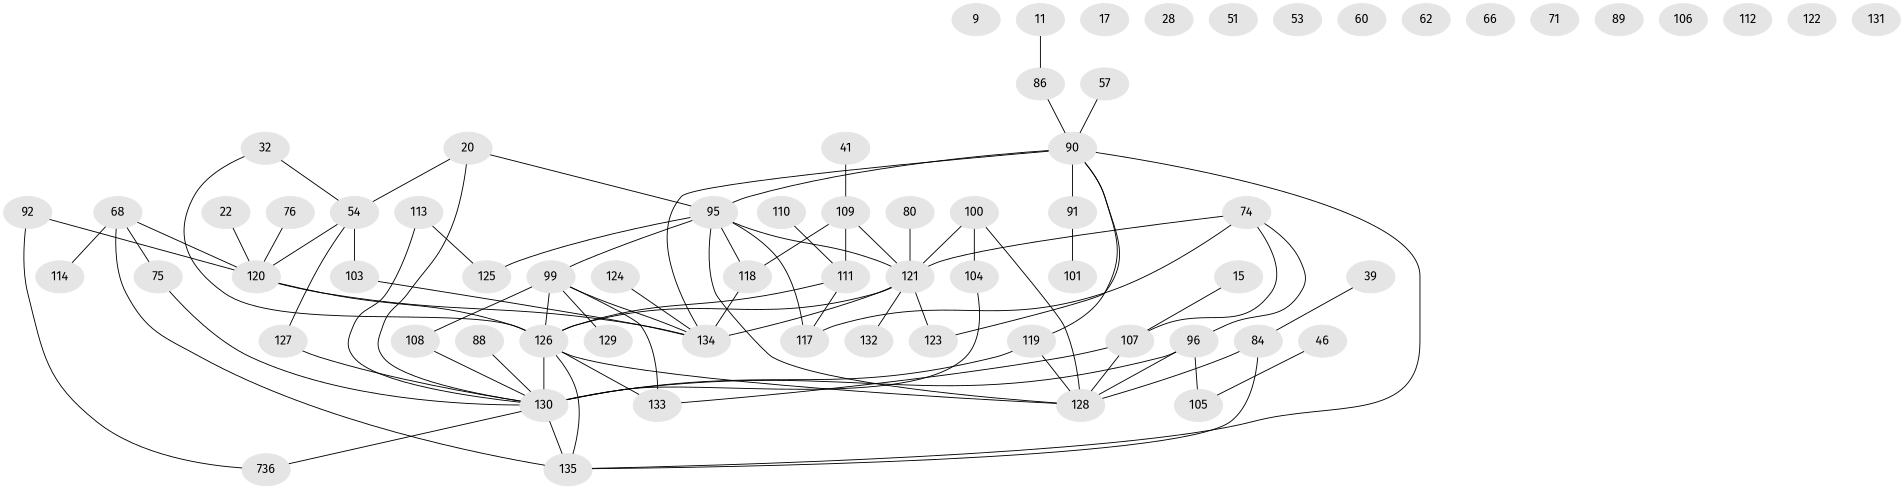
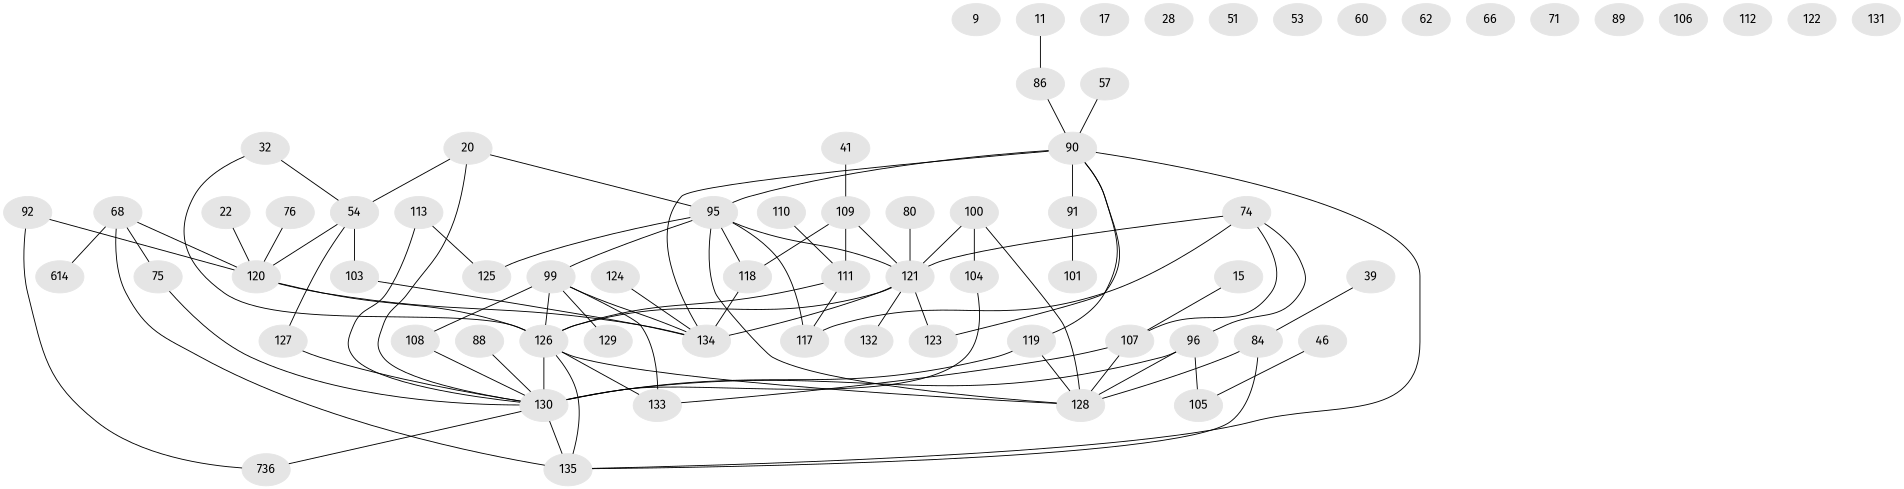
node "114": label "114" -> "614"
